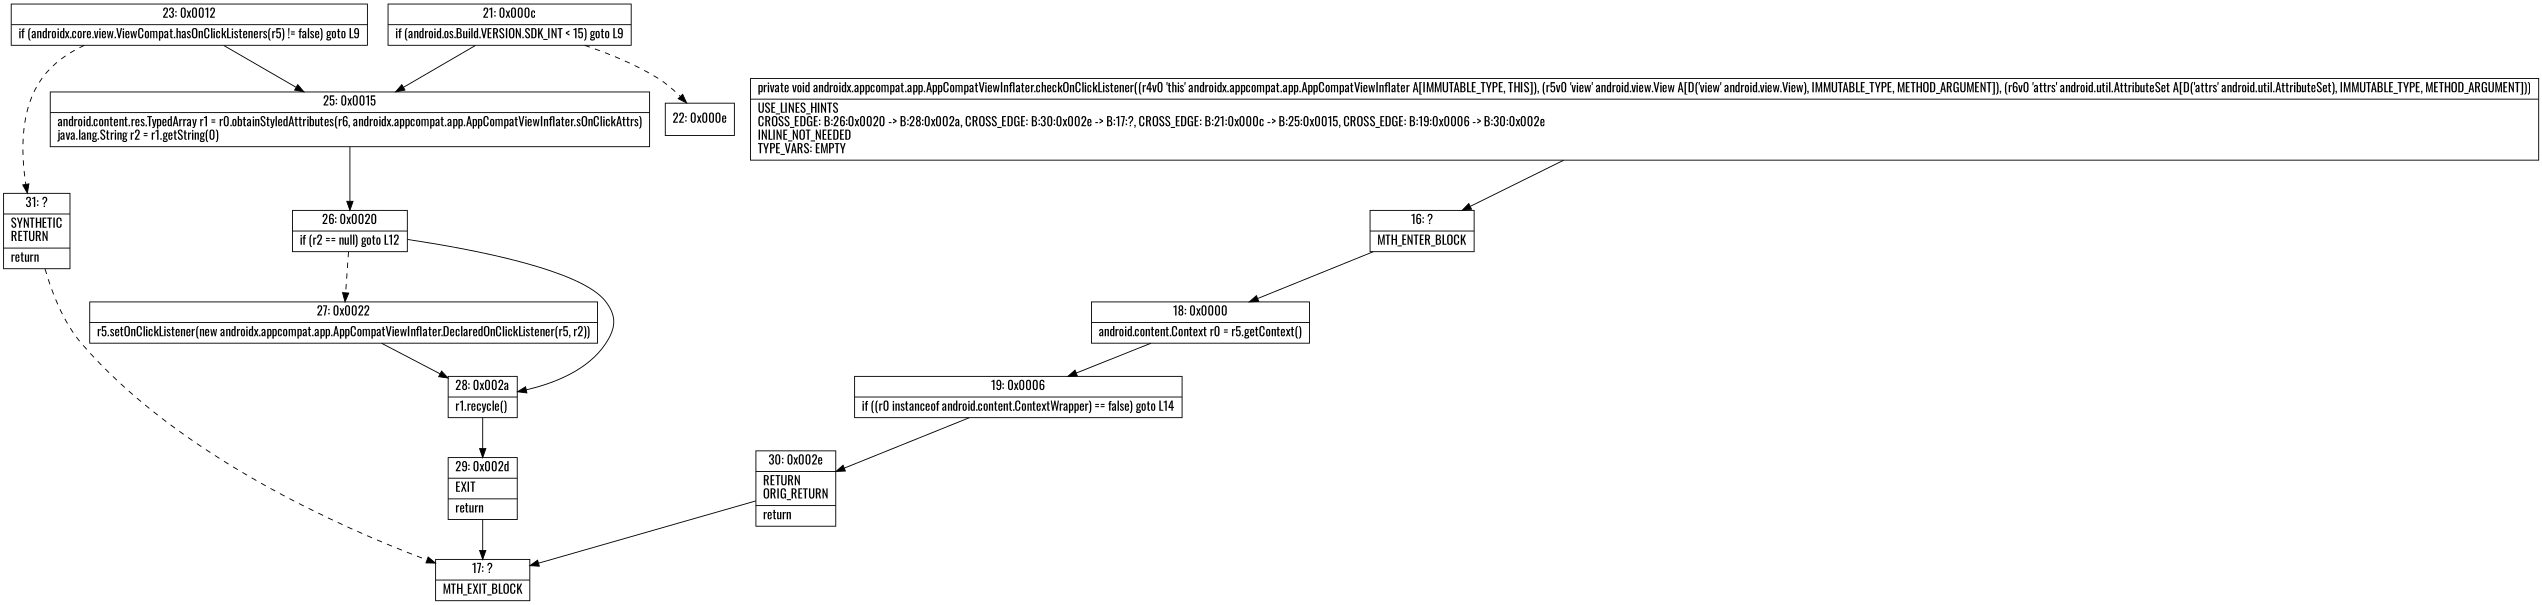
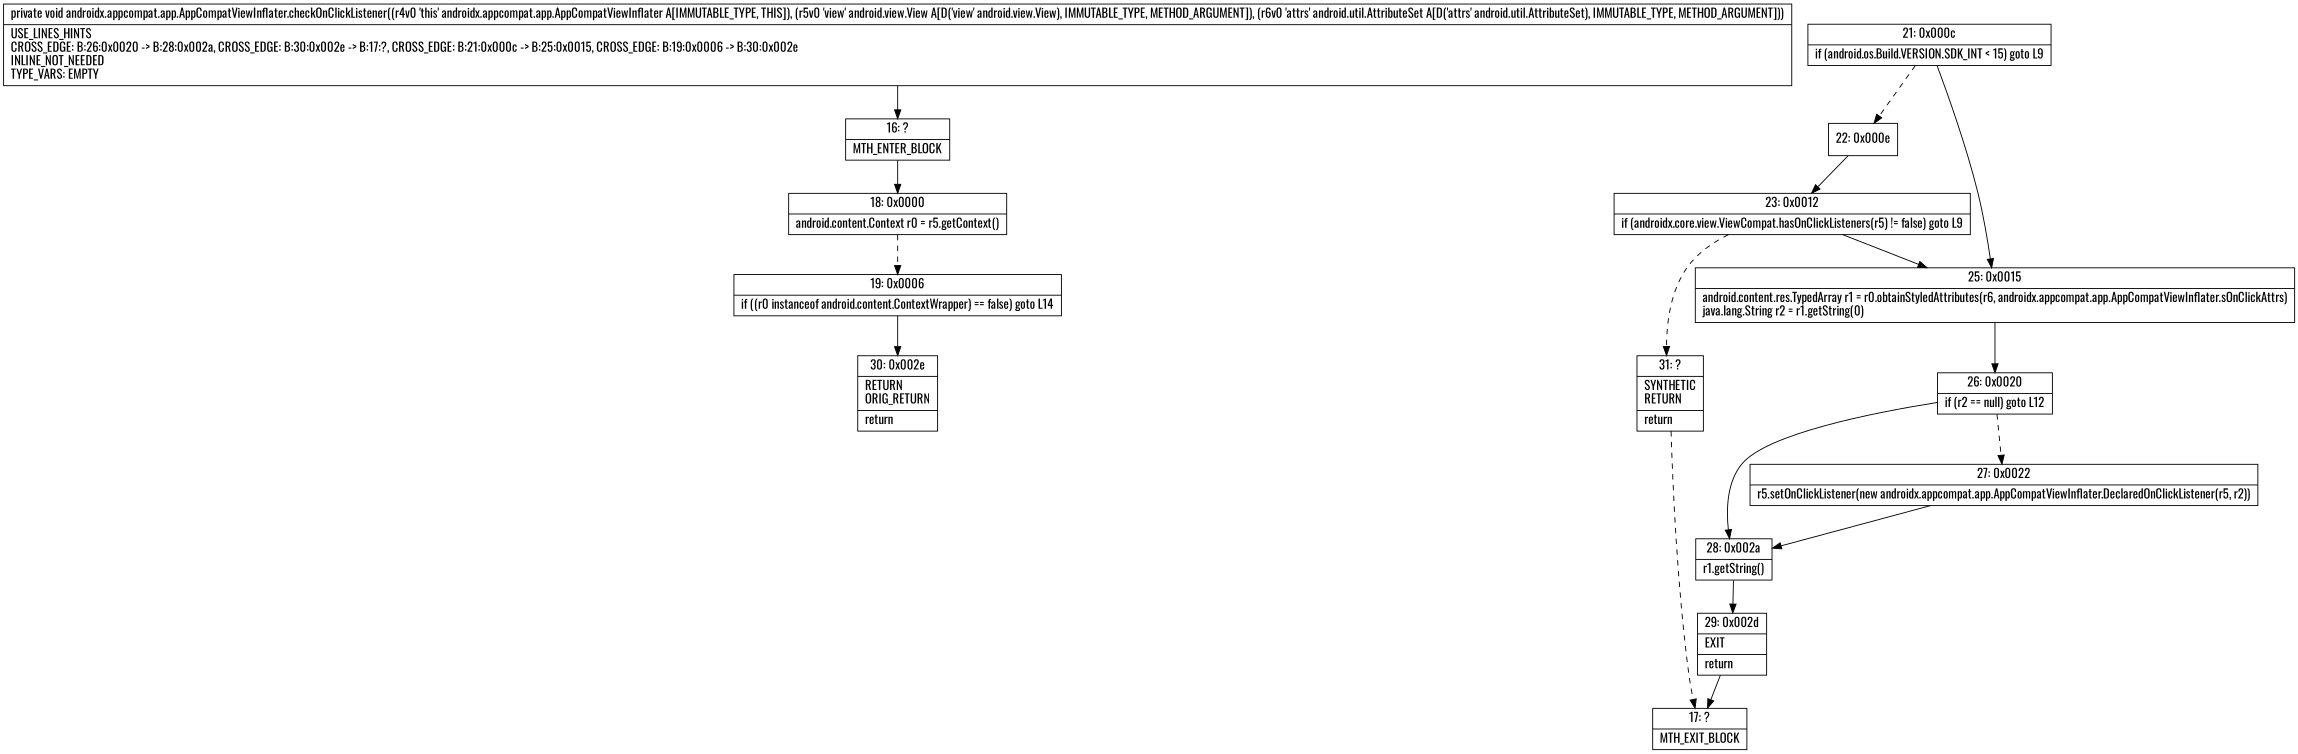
edge "22: 0x000e" -> "23: 0x0012": added
edge "18: 0x0000" -> "19: 0x0006": style solid -> dashed
node "28: 0x002a": text "r1.recycle()" -> "r1.getString()"
edge "30: 0x002e" -> "17: ?": removed
